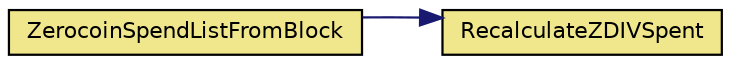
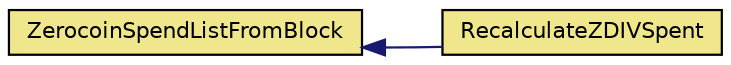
edge "ZerocoinSpendListFromBlock" -> "RecalculateZDIVSpent": reversed
